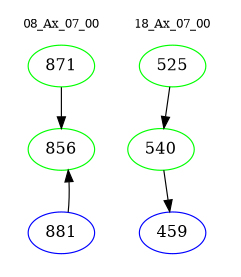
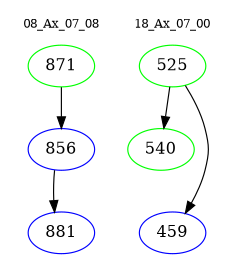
cluster "08_Ax_07_00": label "08_Ax_07_00" -> "08_Ax_07_08"
node "856": color green -> blue
edge "540" -> "459": now "525" -> "459"
edge "881" -> "856": reversed
